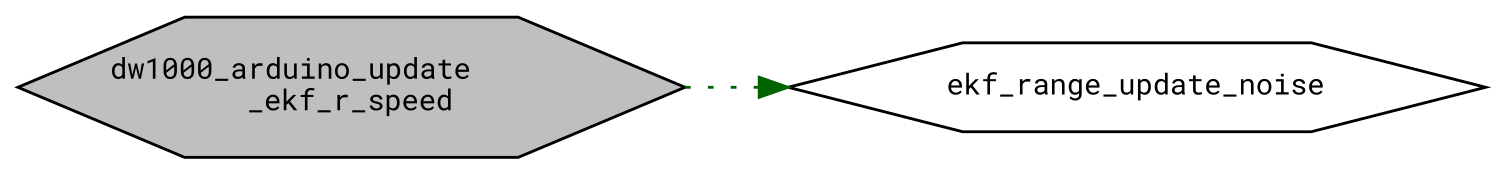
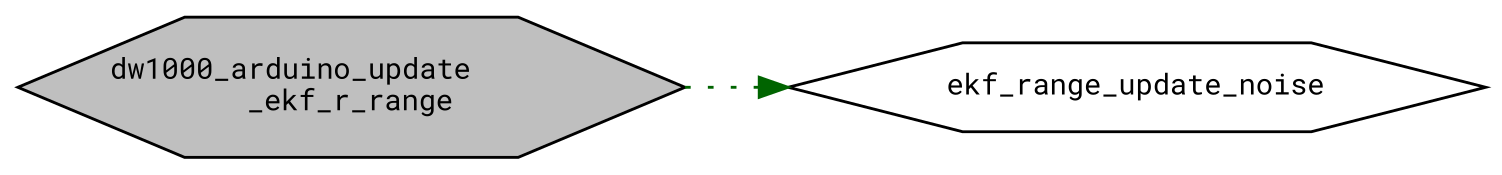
node "dw1000_arduino_update _ekf_r_speed": label "dw1000_arduino_update _ekf_r_speed" -> "dw1000_arduino_update _ekf_r_range"
